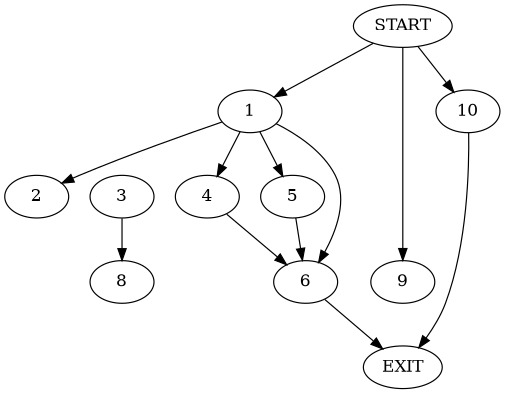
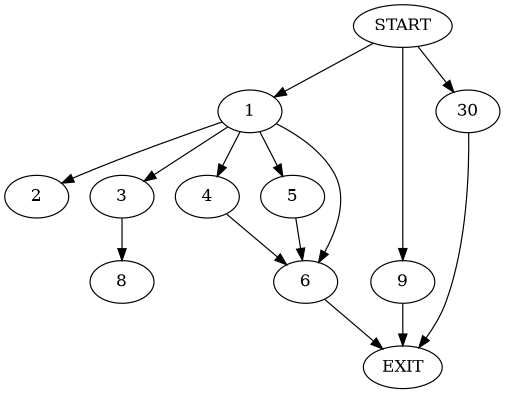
node "10": label "10" -> "30"
edge "1" -> "3": added
edge "9" -> "EXIT": added
